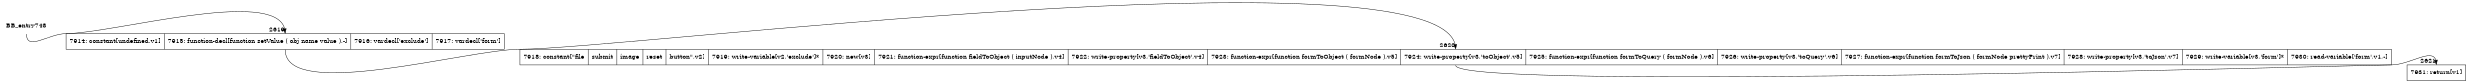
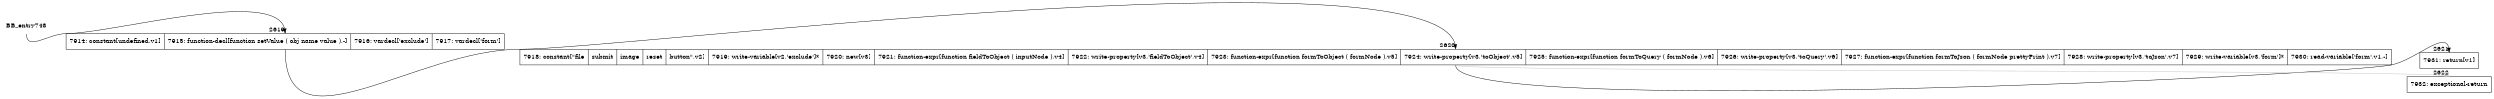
node "7932: exceptional-return": added
